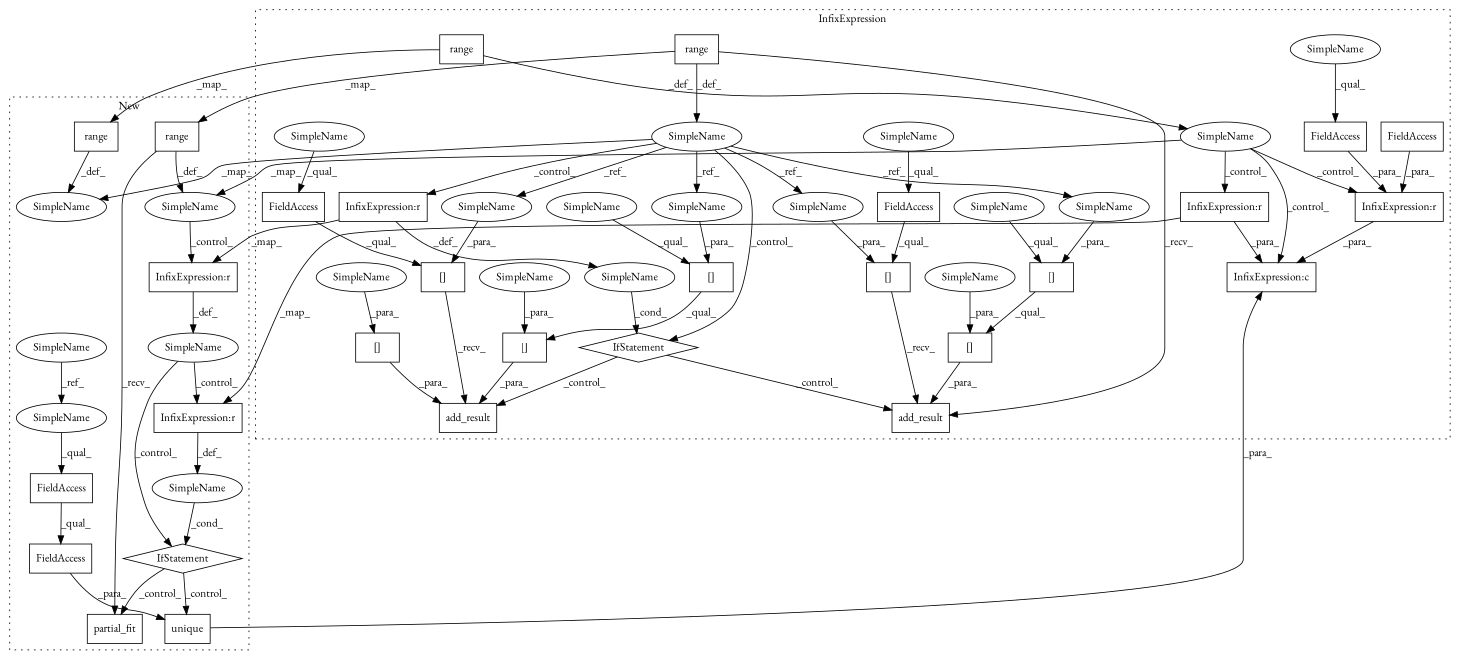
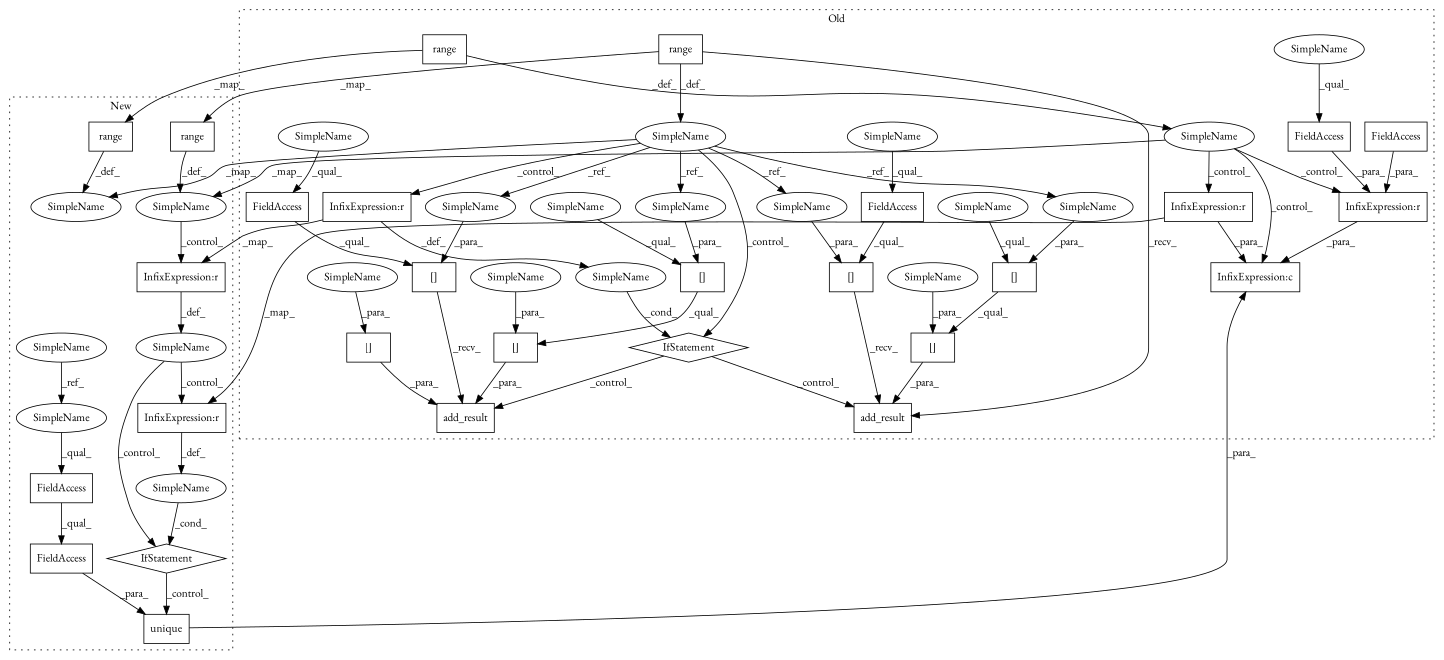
cluster "InfixExpression": label "InfixExpression" -> "Old"
node "partial_fit": removed
